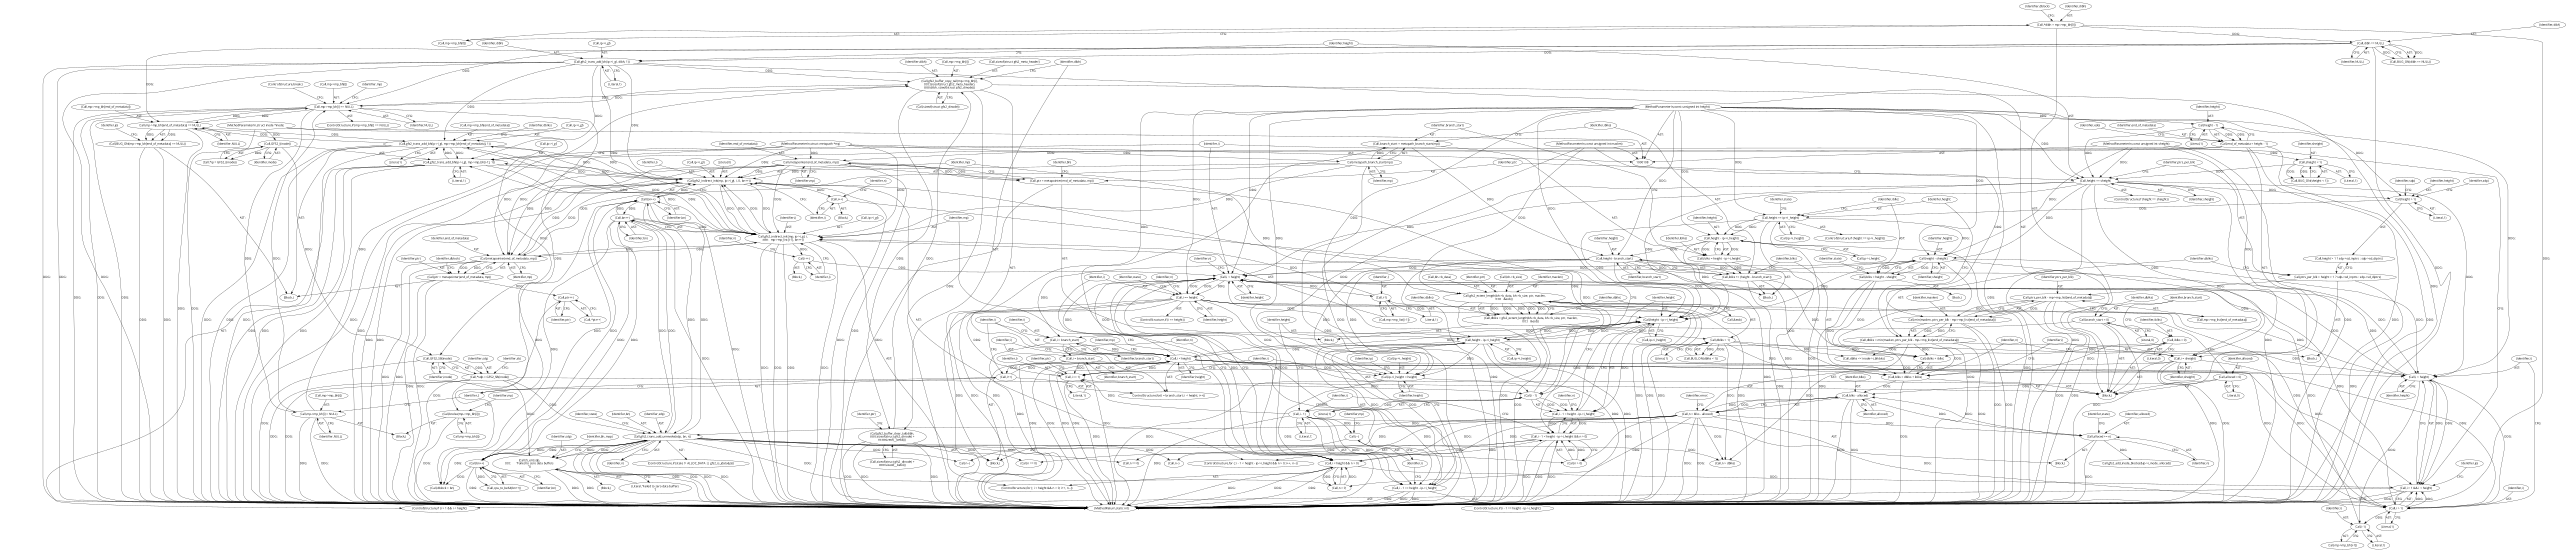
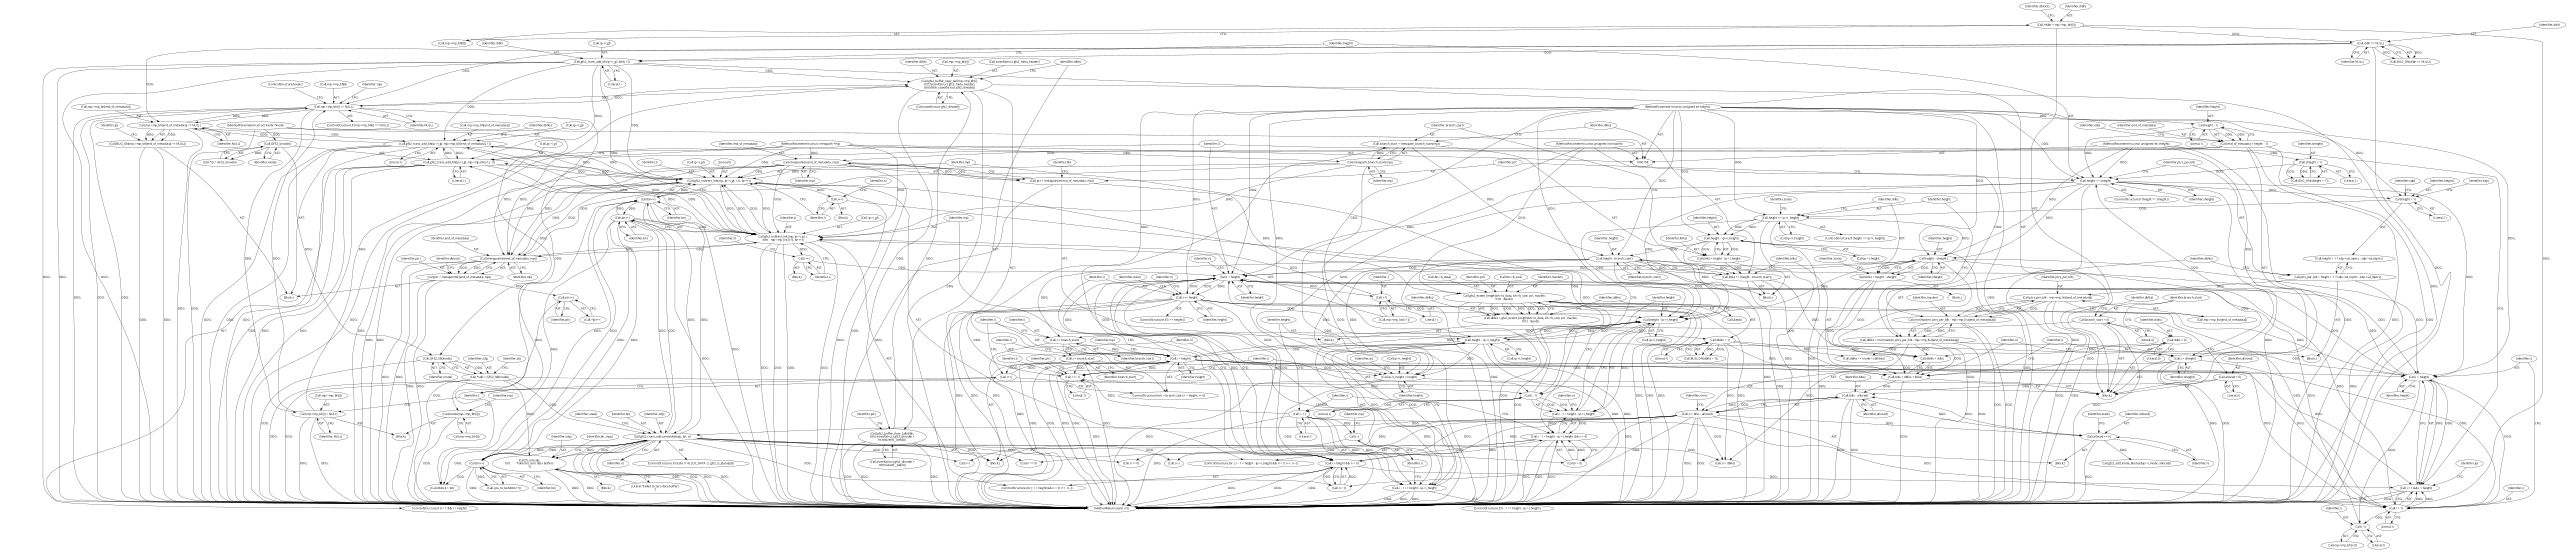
edge "(Call,height == sheight)" -> "(Call,i = sheight)": reversed
edge "(Call,i > 1 && i < height)" -> "(ControlStructure,if (i > 1 && i < height))": removed, label "AST:"
